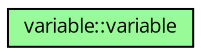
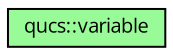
node "variable::variable": label "variable::variable" -> "qucs::variable"
